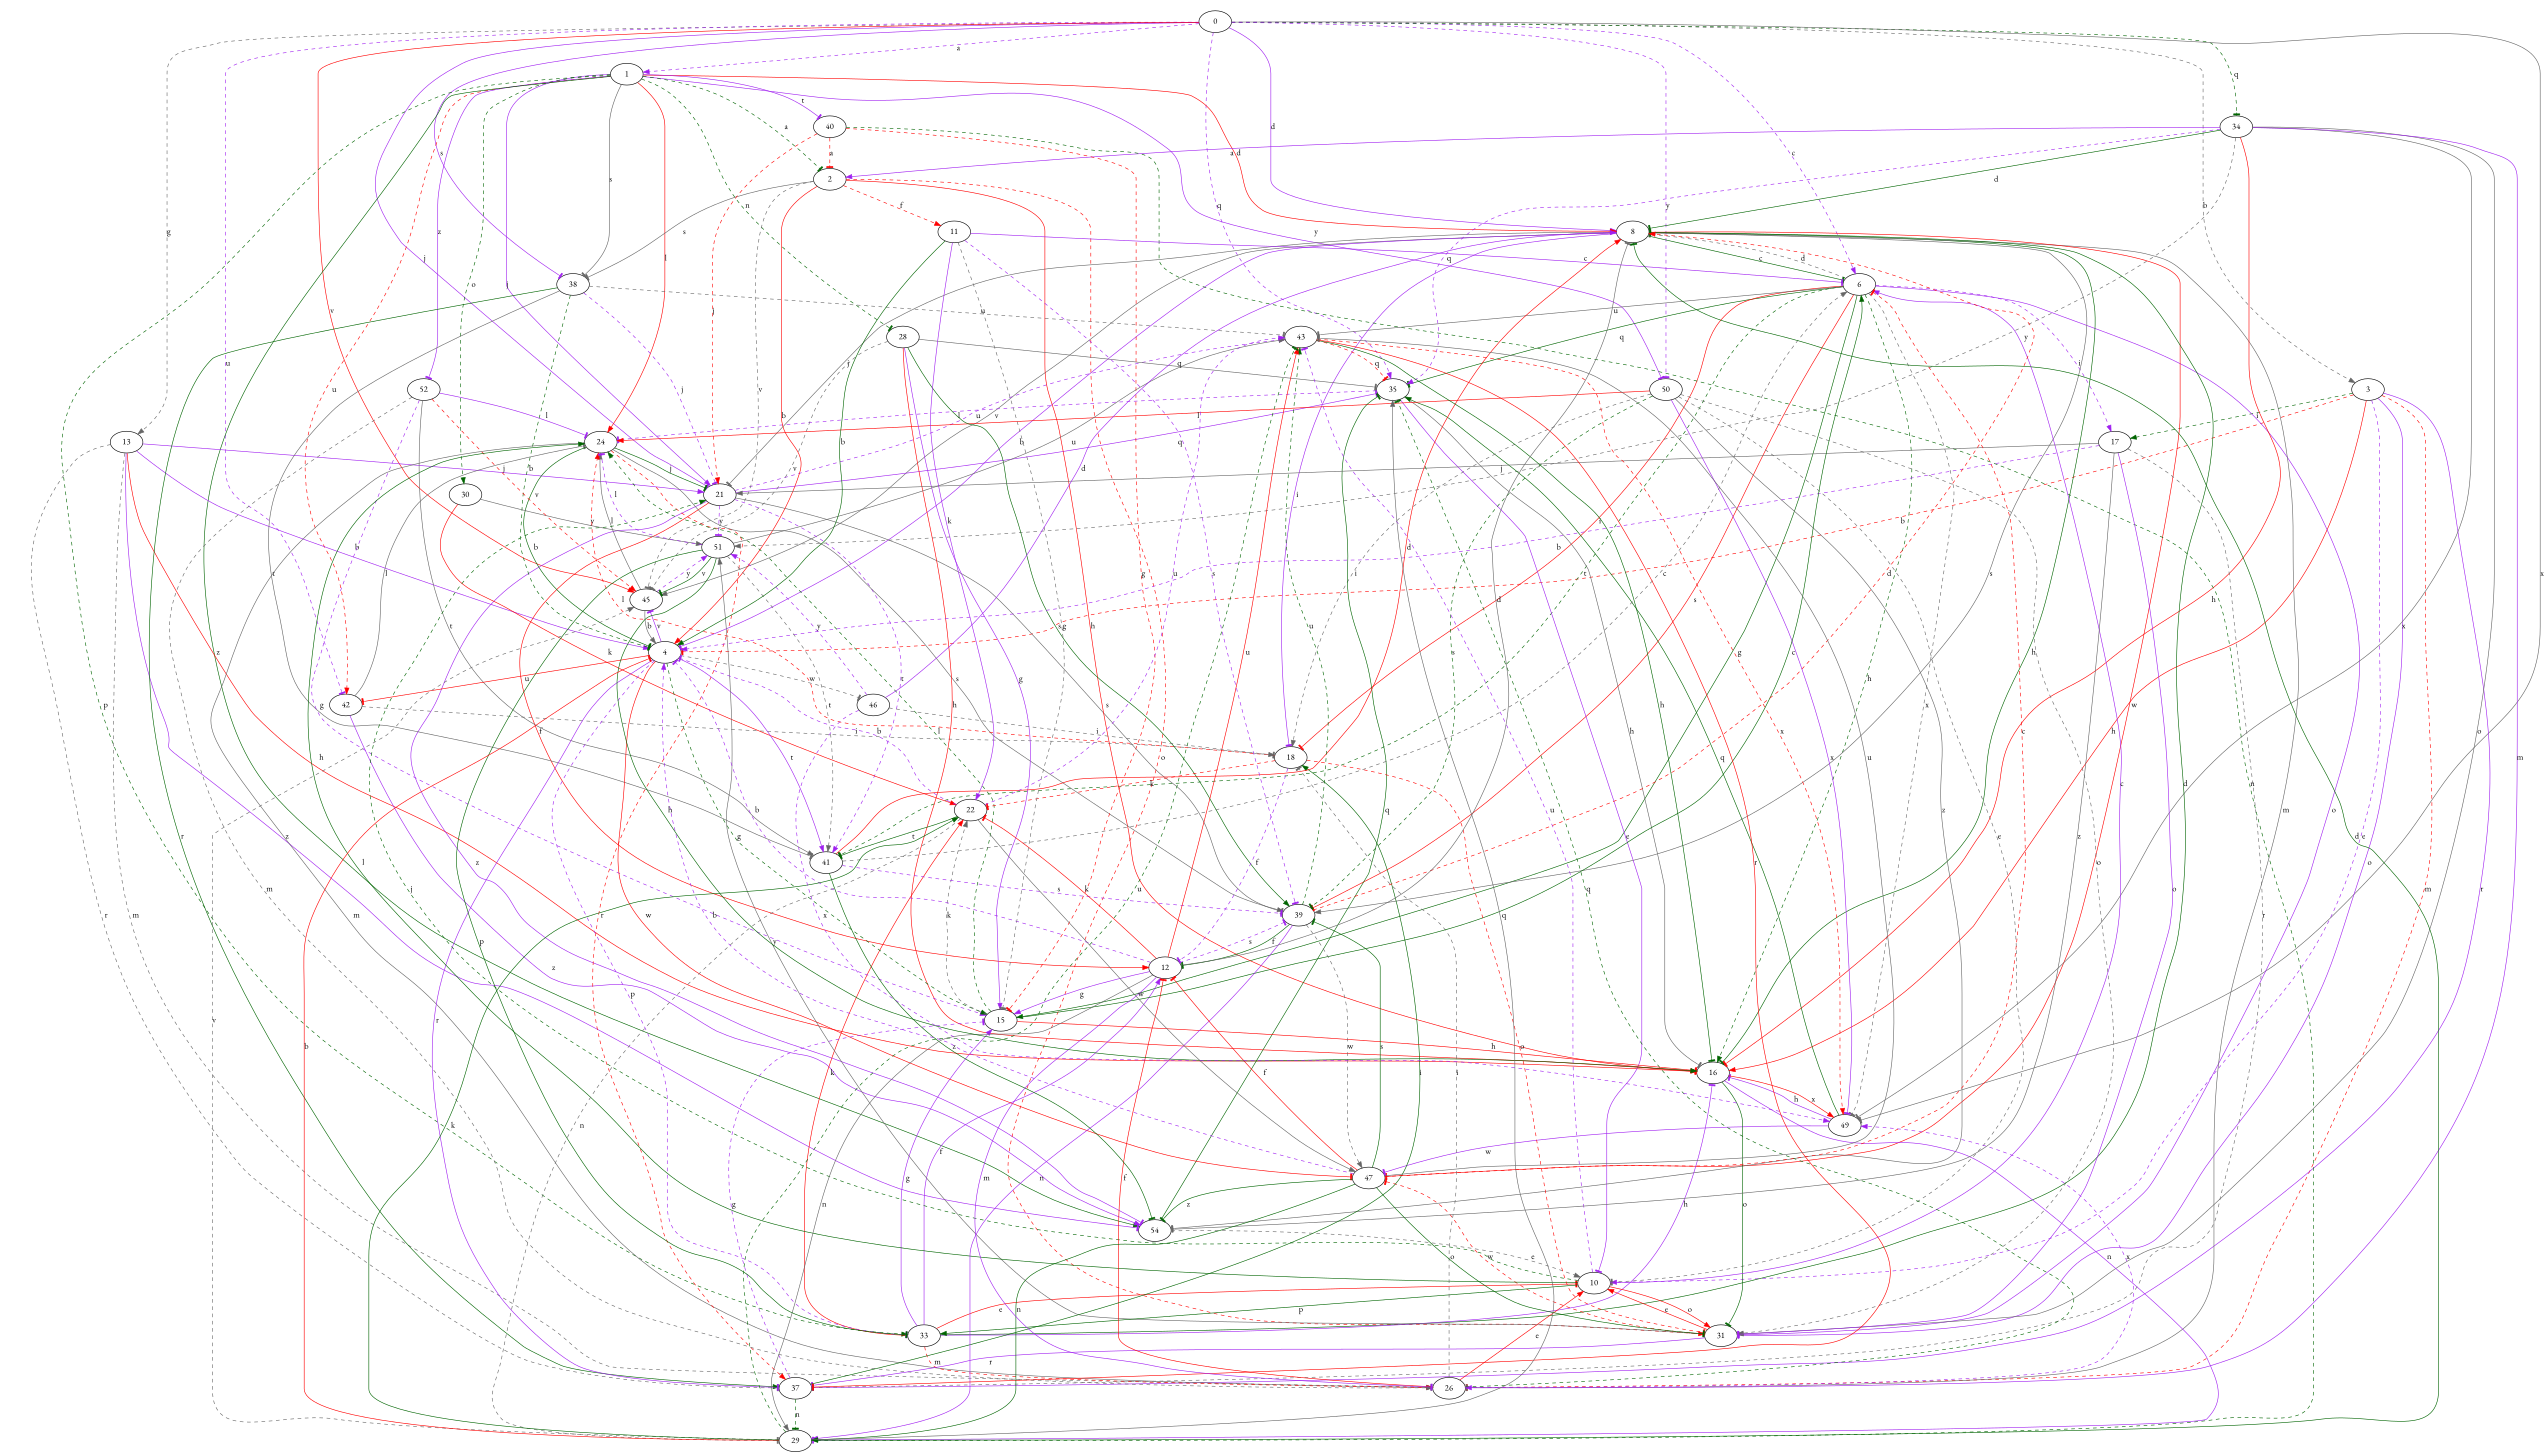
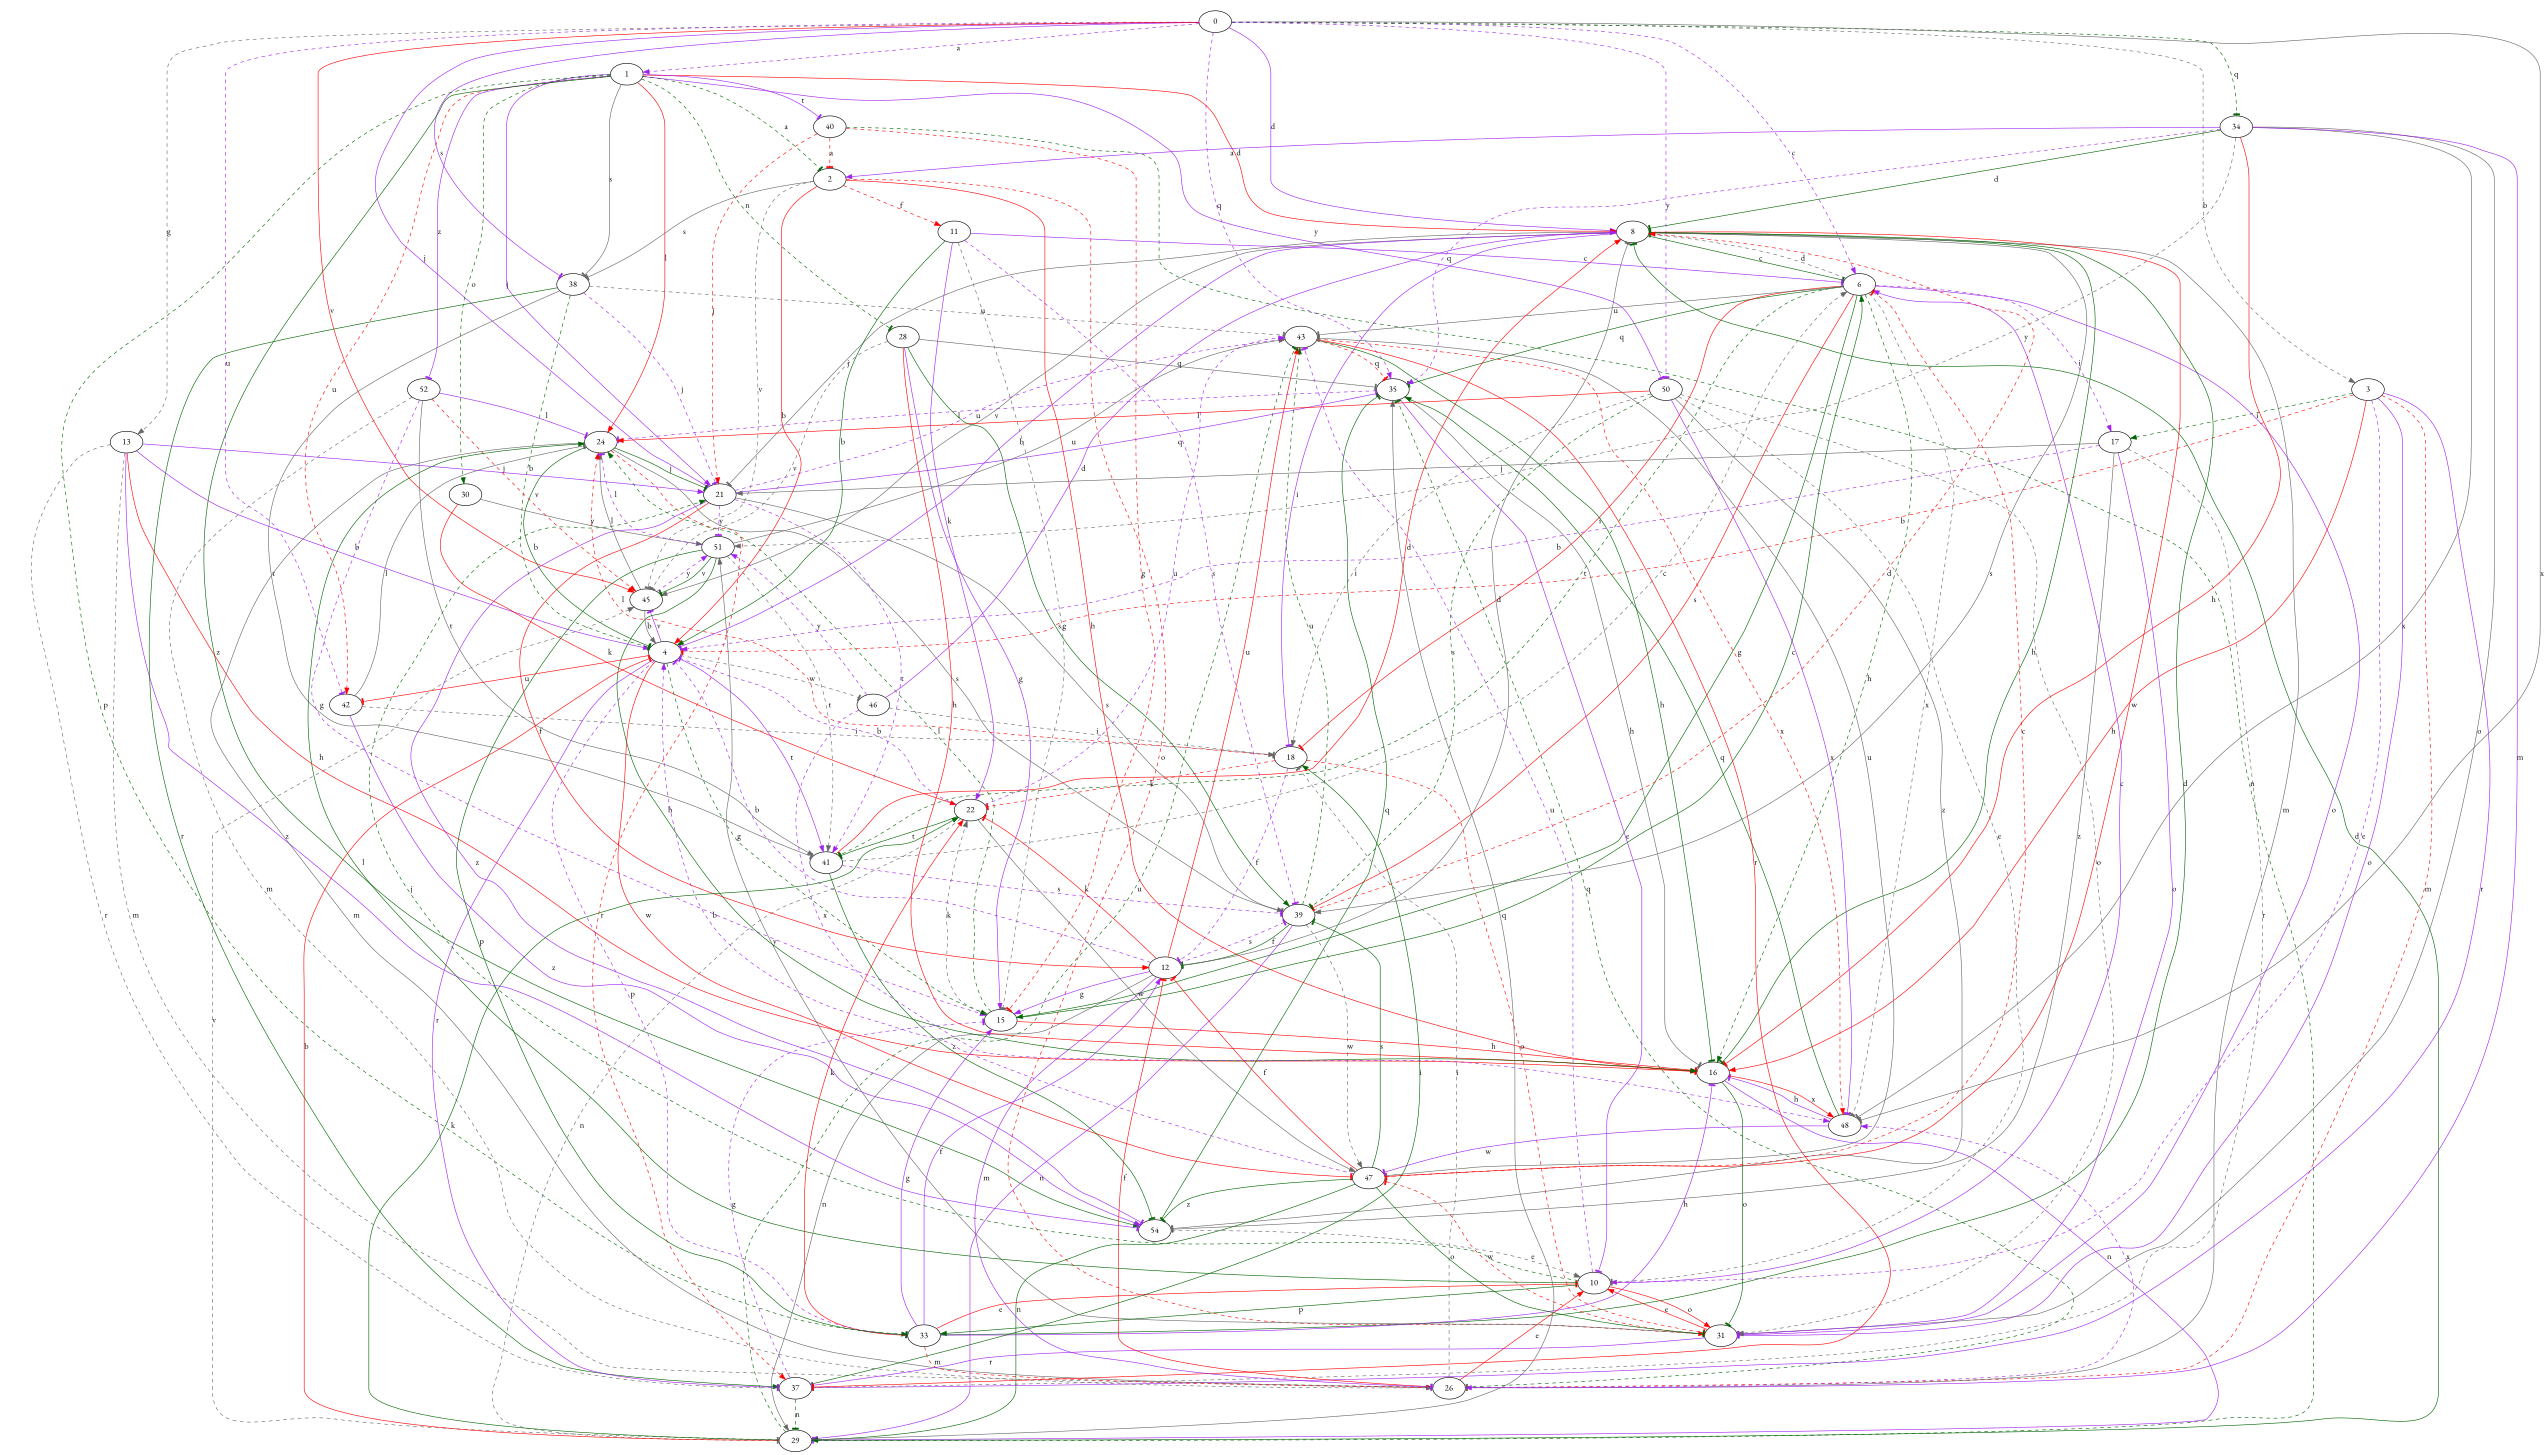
node "49": label "49" -> "48"
